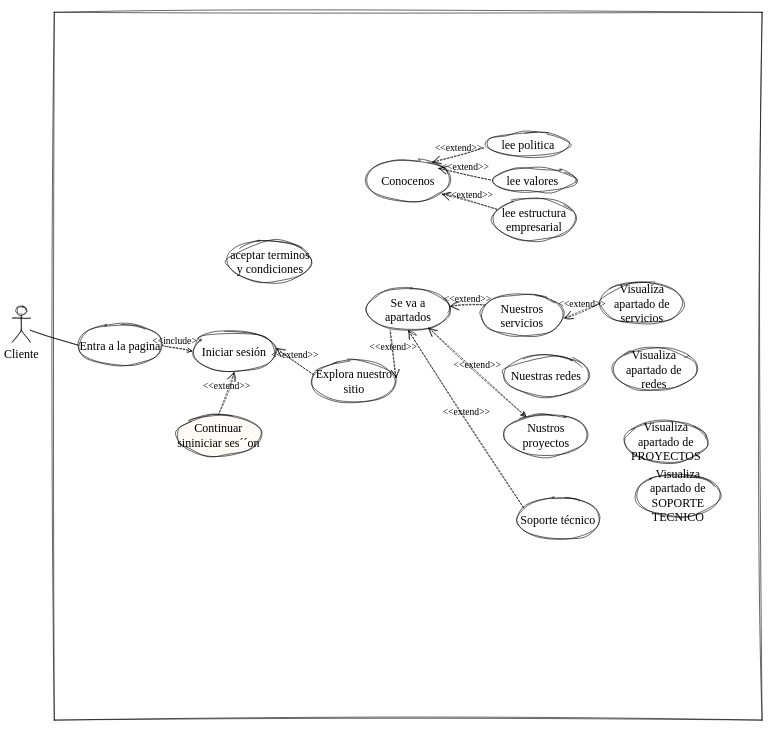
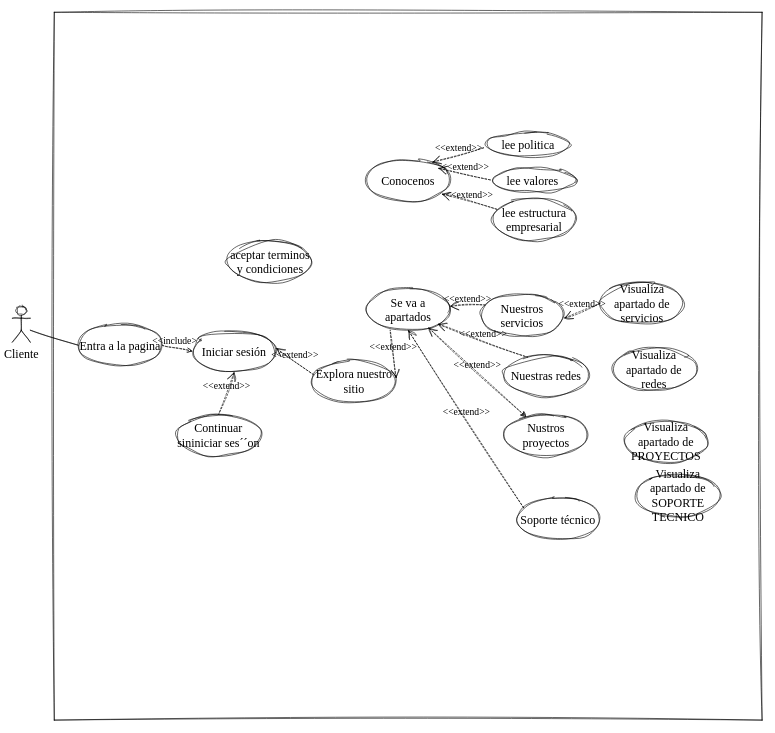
edge "Nuestras redes" -> "Se va a apartados": added, label "<<extend>>"
node "Continuar sininiciar ses´´on": fillcolor #ffe6cc -> #ffffff
